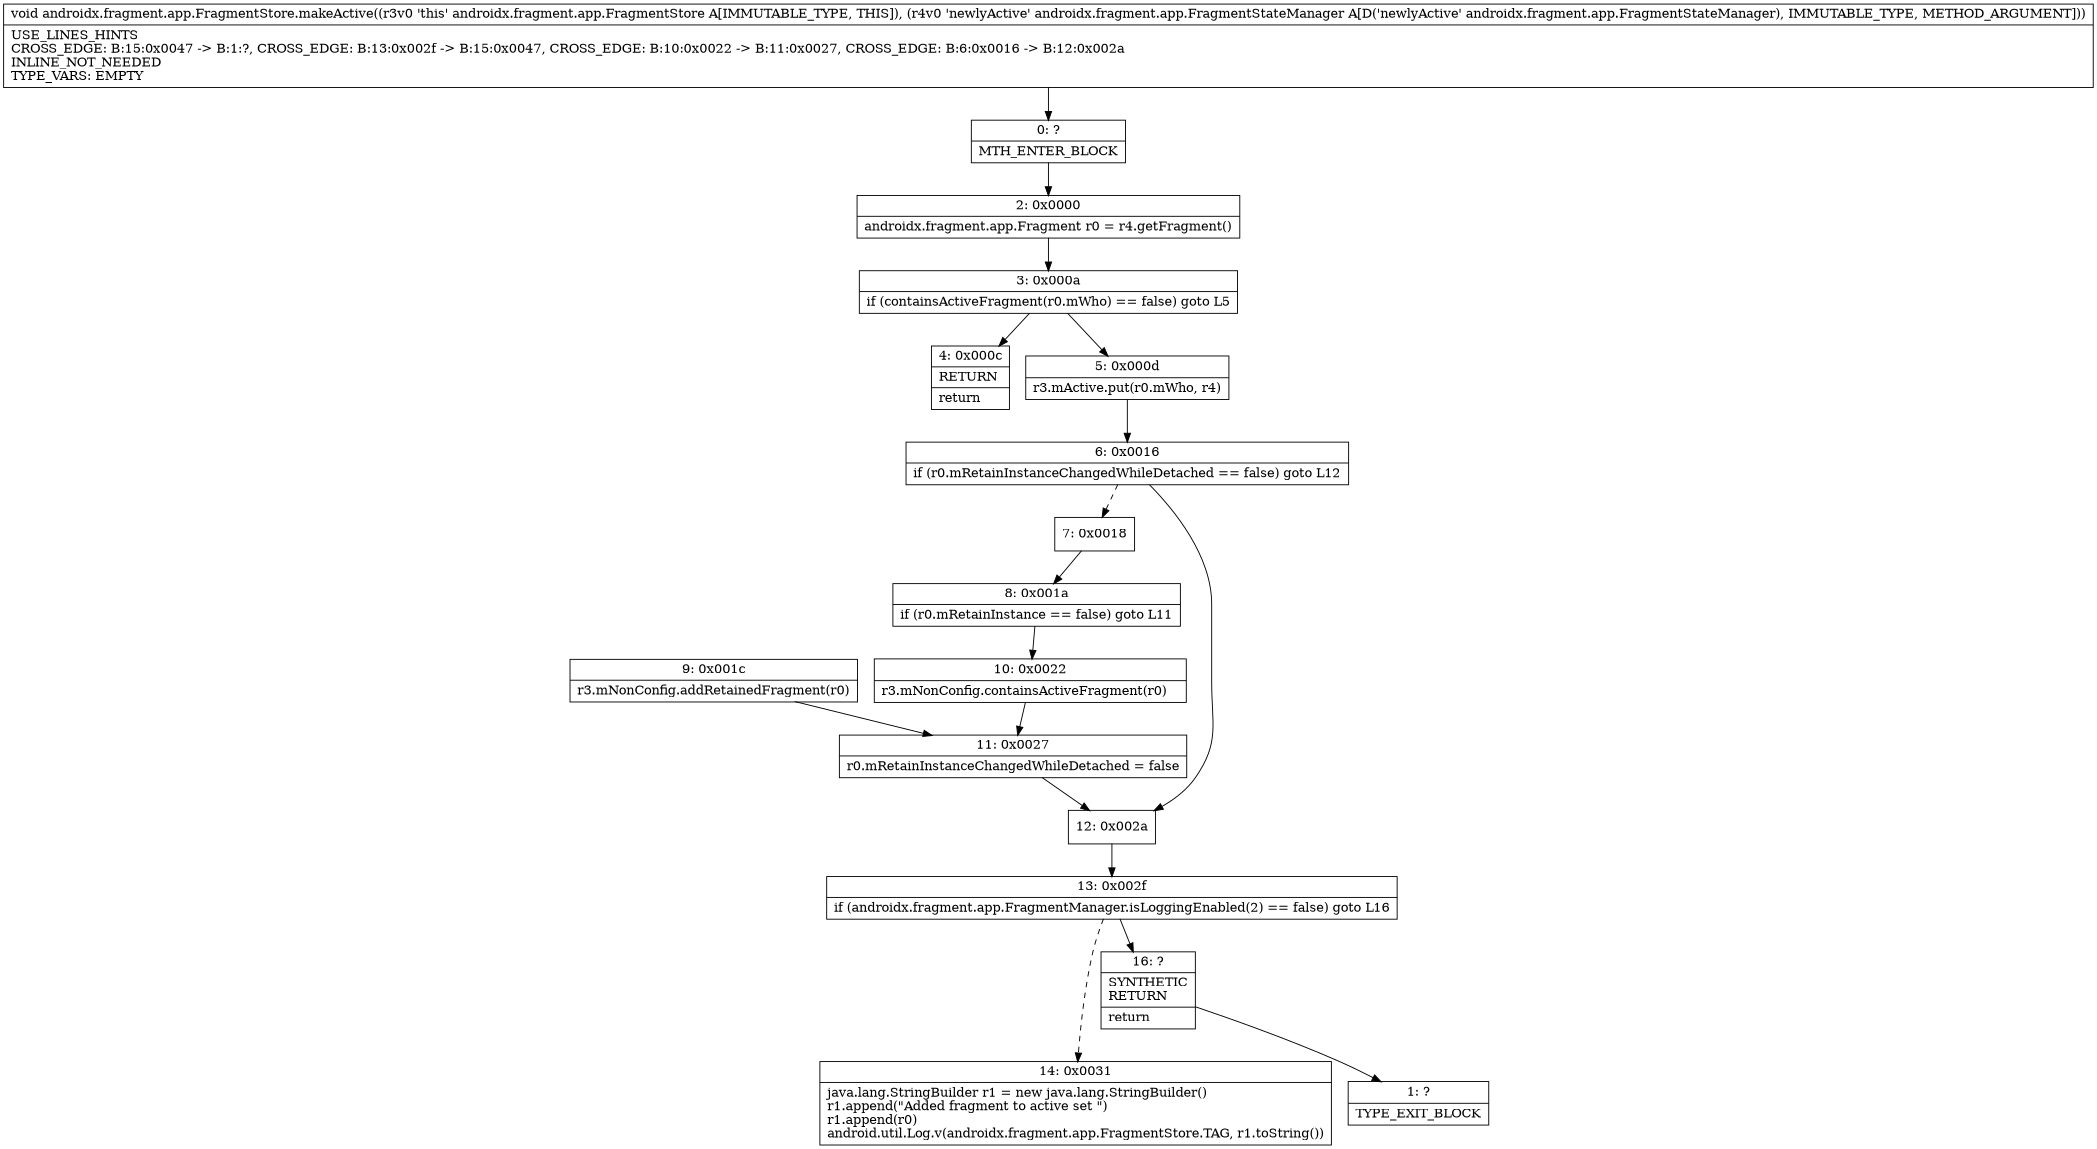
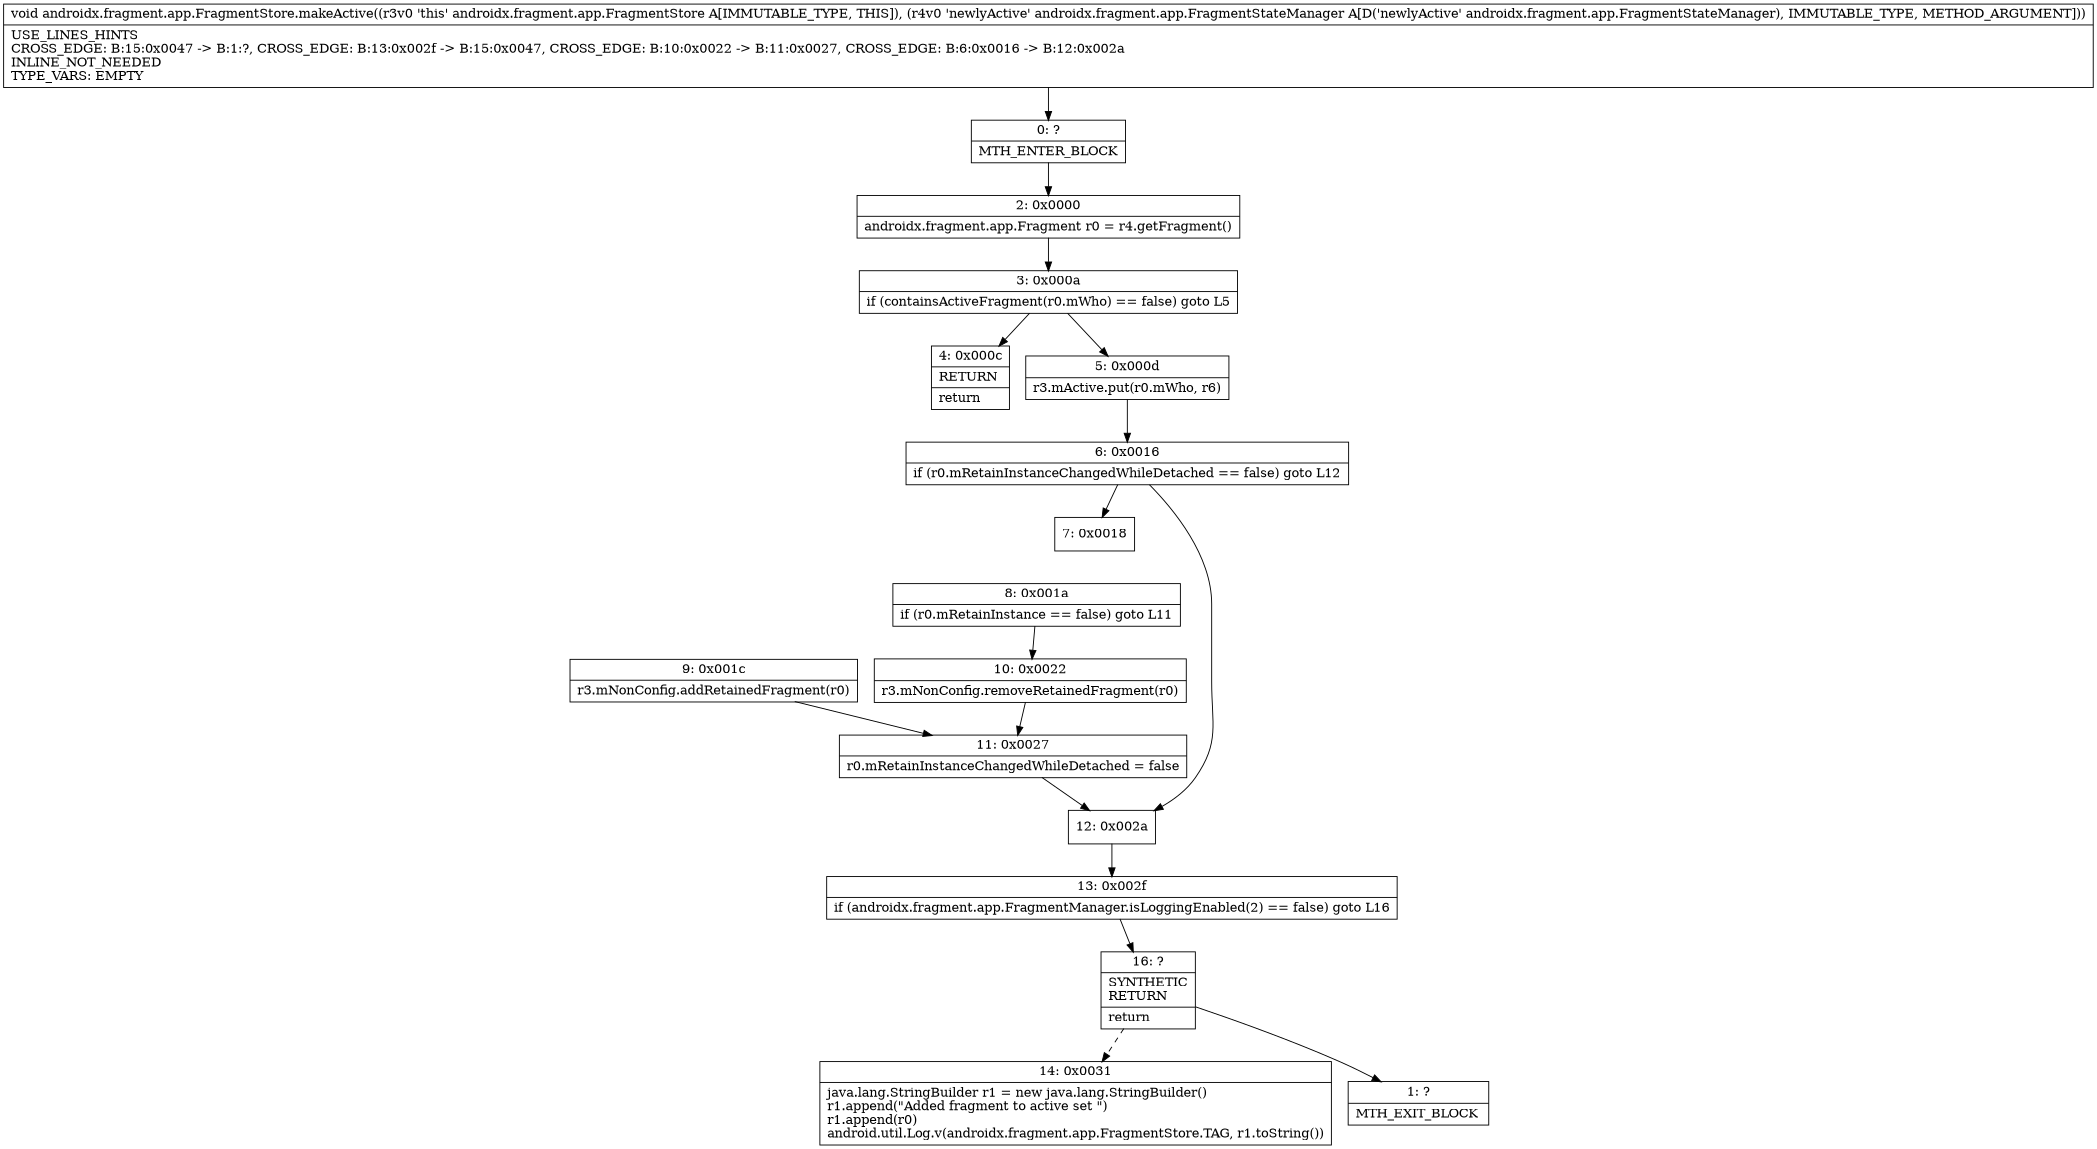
node "5: 0x000d": text "r3.mActive.put(r0.mWho, r4)" -> "r3.mActive.put(r0.mWho, r6)"
edge "6: 0x0016" -> "7: 0x0018": style dashed -> solid
edge "7: 0x0018" -> "8: 0x001a": removed
node "10: 0x0022": text "r3.mNonConfig.containsActiveFragment(r0)" -> "r3.mNonConfig.removeRetainedFragment(r0)"
edge "13: 0x002f" -> "14: 0x0031": now "16: ?" -> "14: 0x0031"
node "1: ?": text "TYPE_EXIT_BLOCK" -> "MTH_EXIT_BLOCK"
